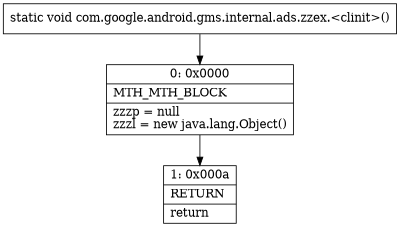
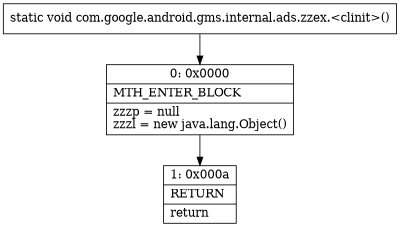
node "0: 0x0000": text "MTH_MTH_BLOCK" -> "MTH_ENTER_BLOCK"
